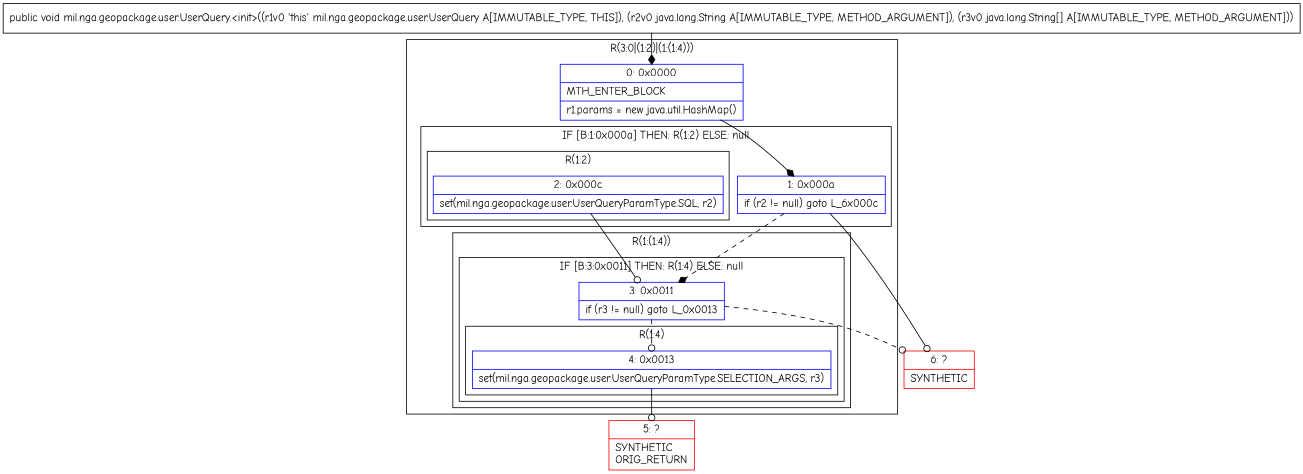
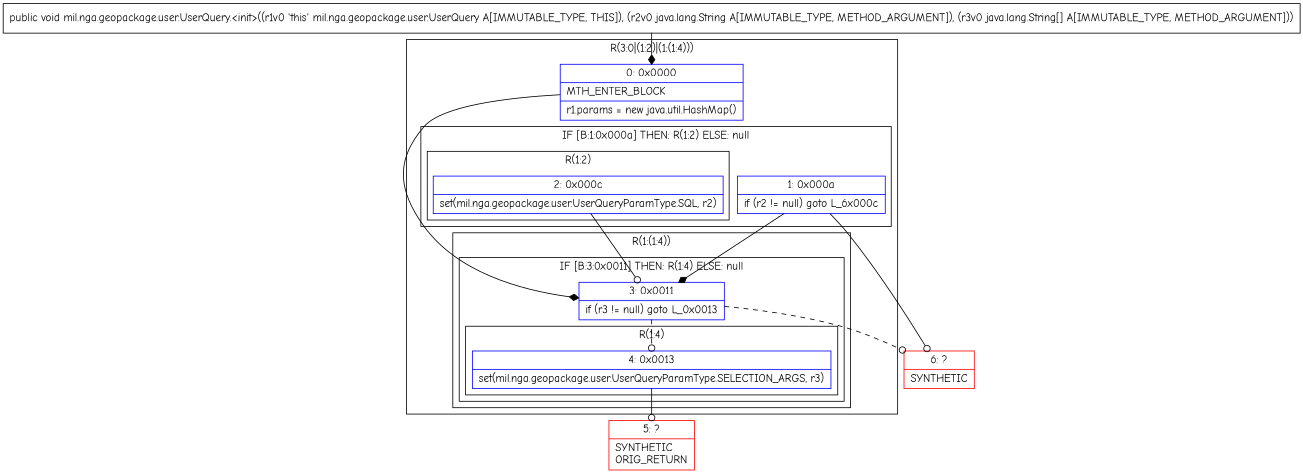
edge "0: 0x0000" -> "1: 0x000a": now "0: 0x0000" -> "3: 0x0011"
edge "1: 0x000a" -> "3: 0x0011": style dashed -> solid
